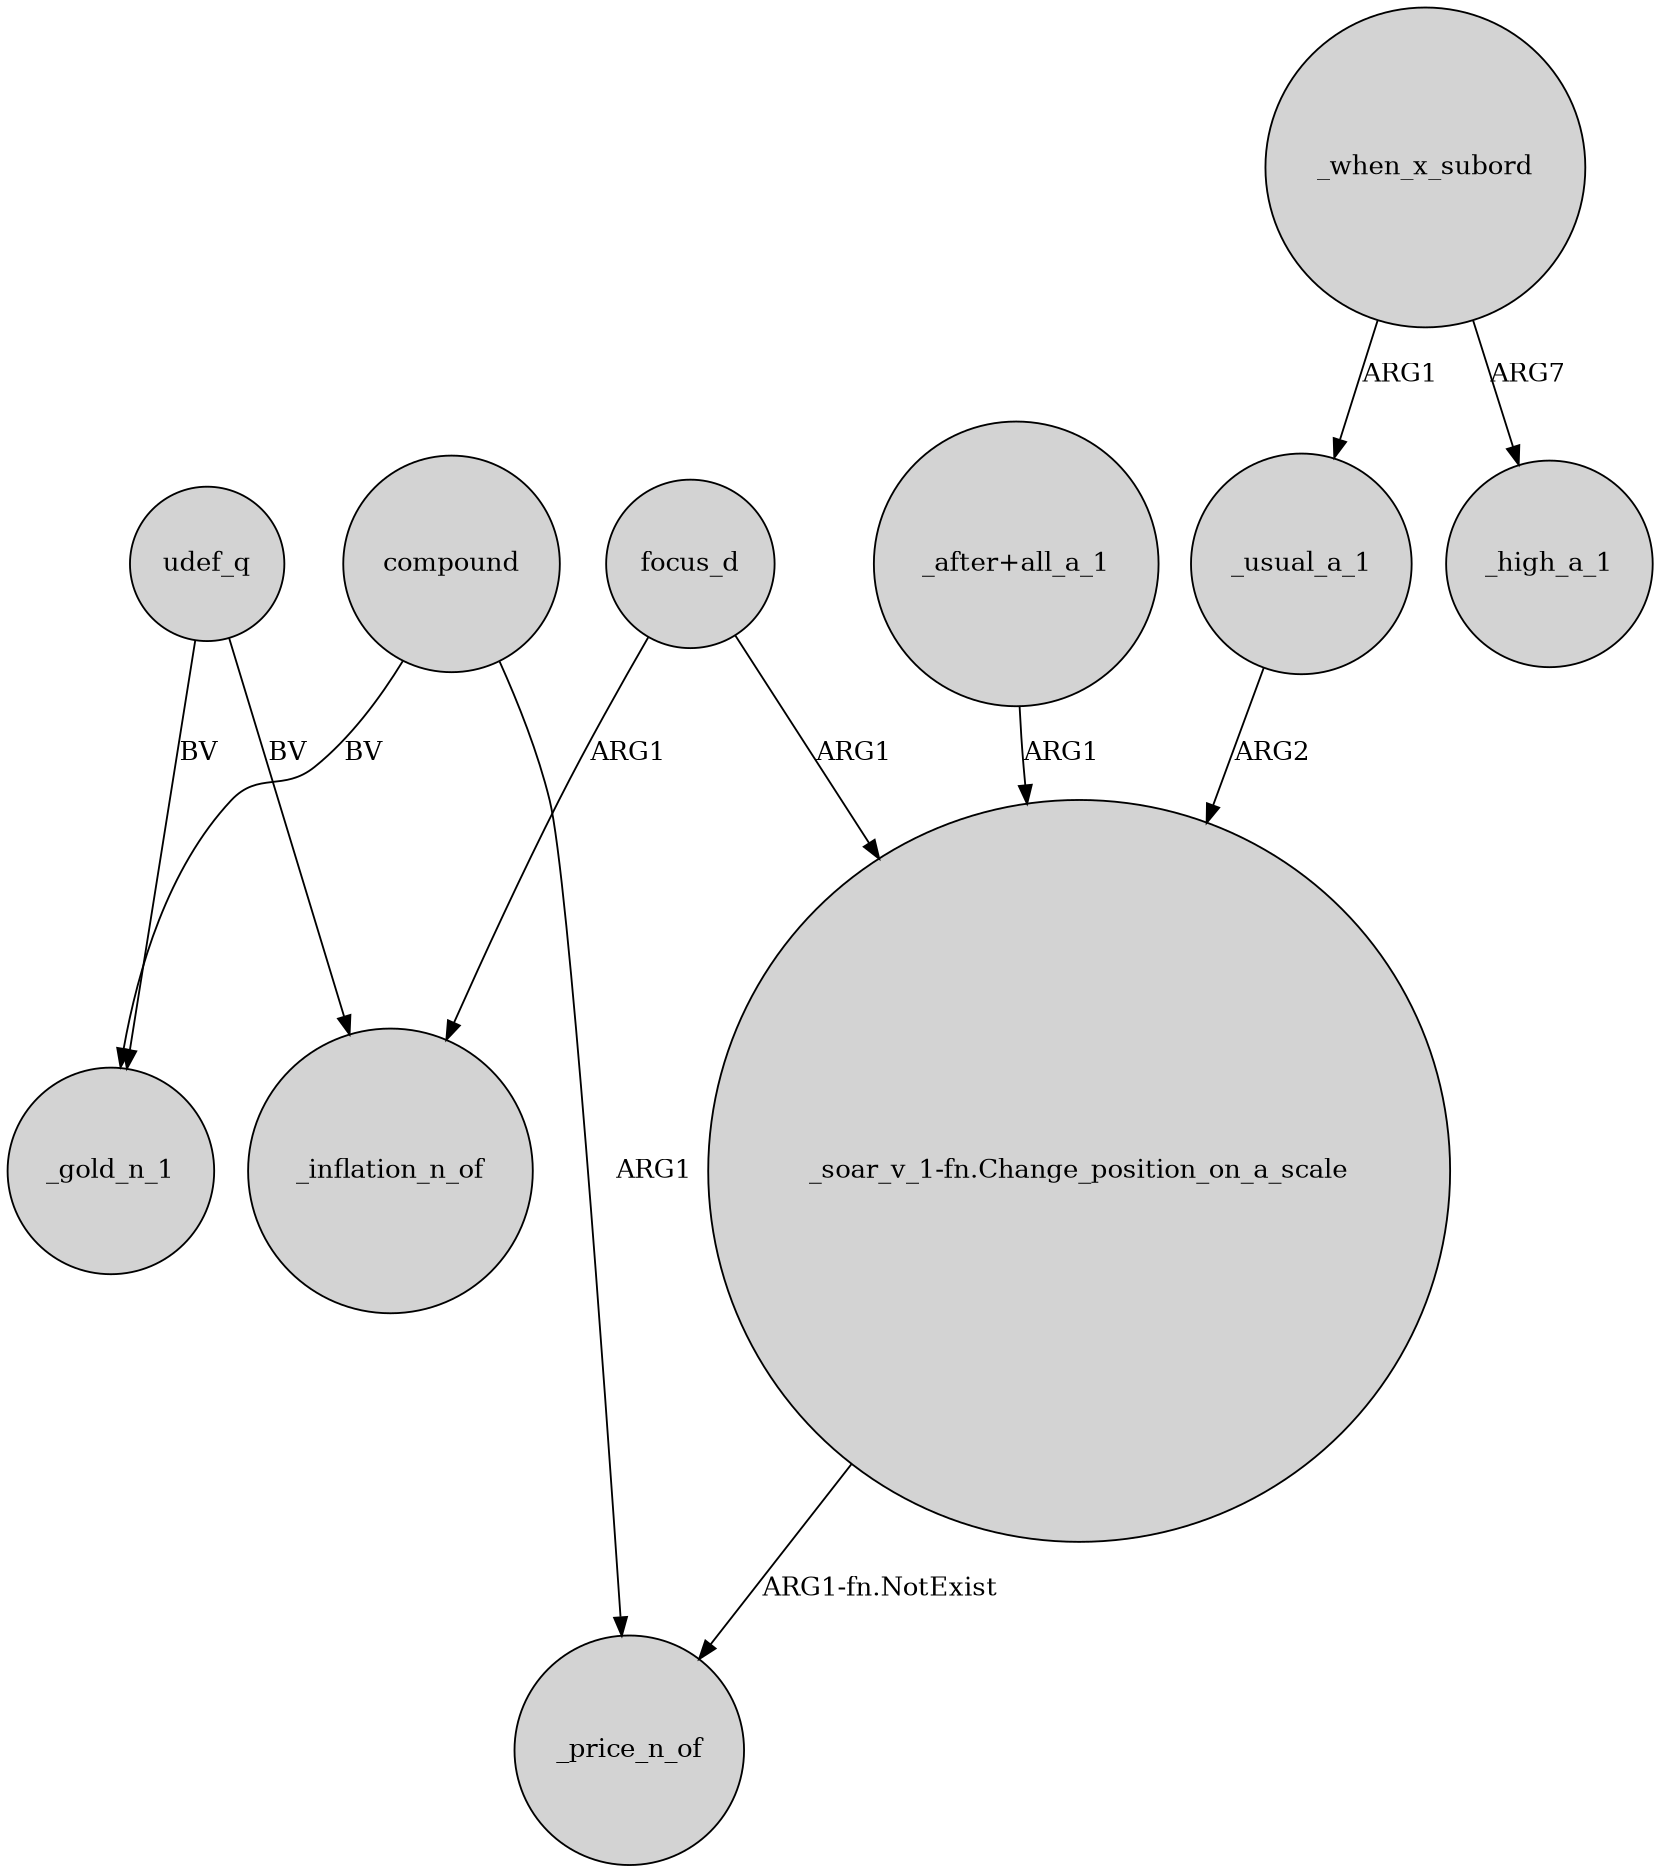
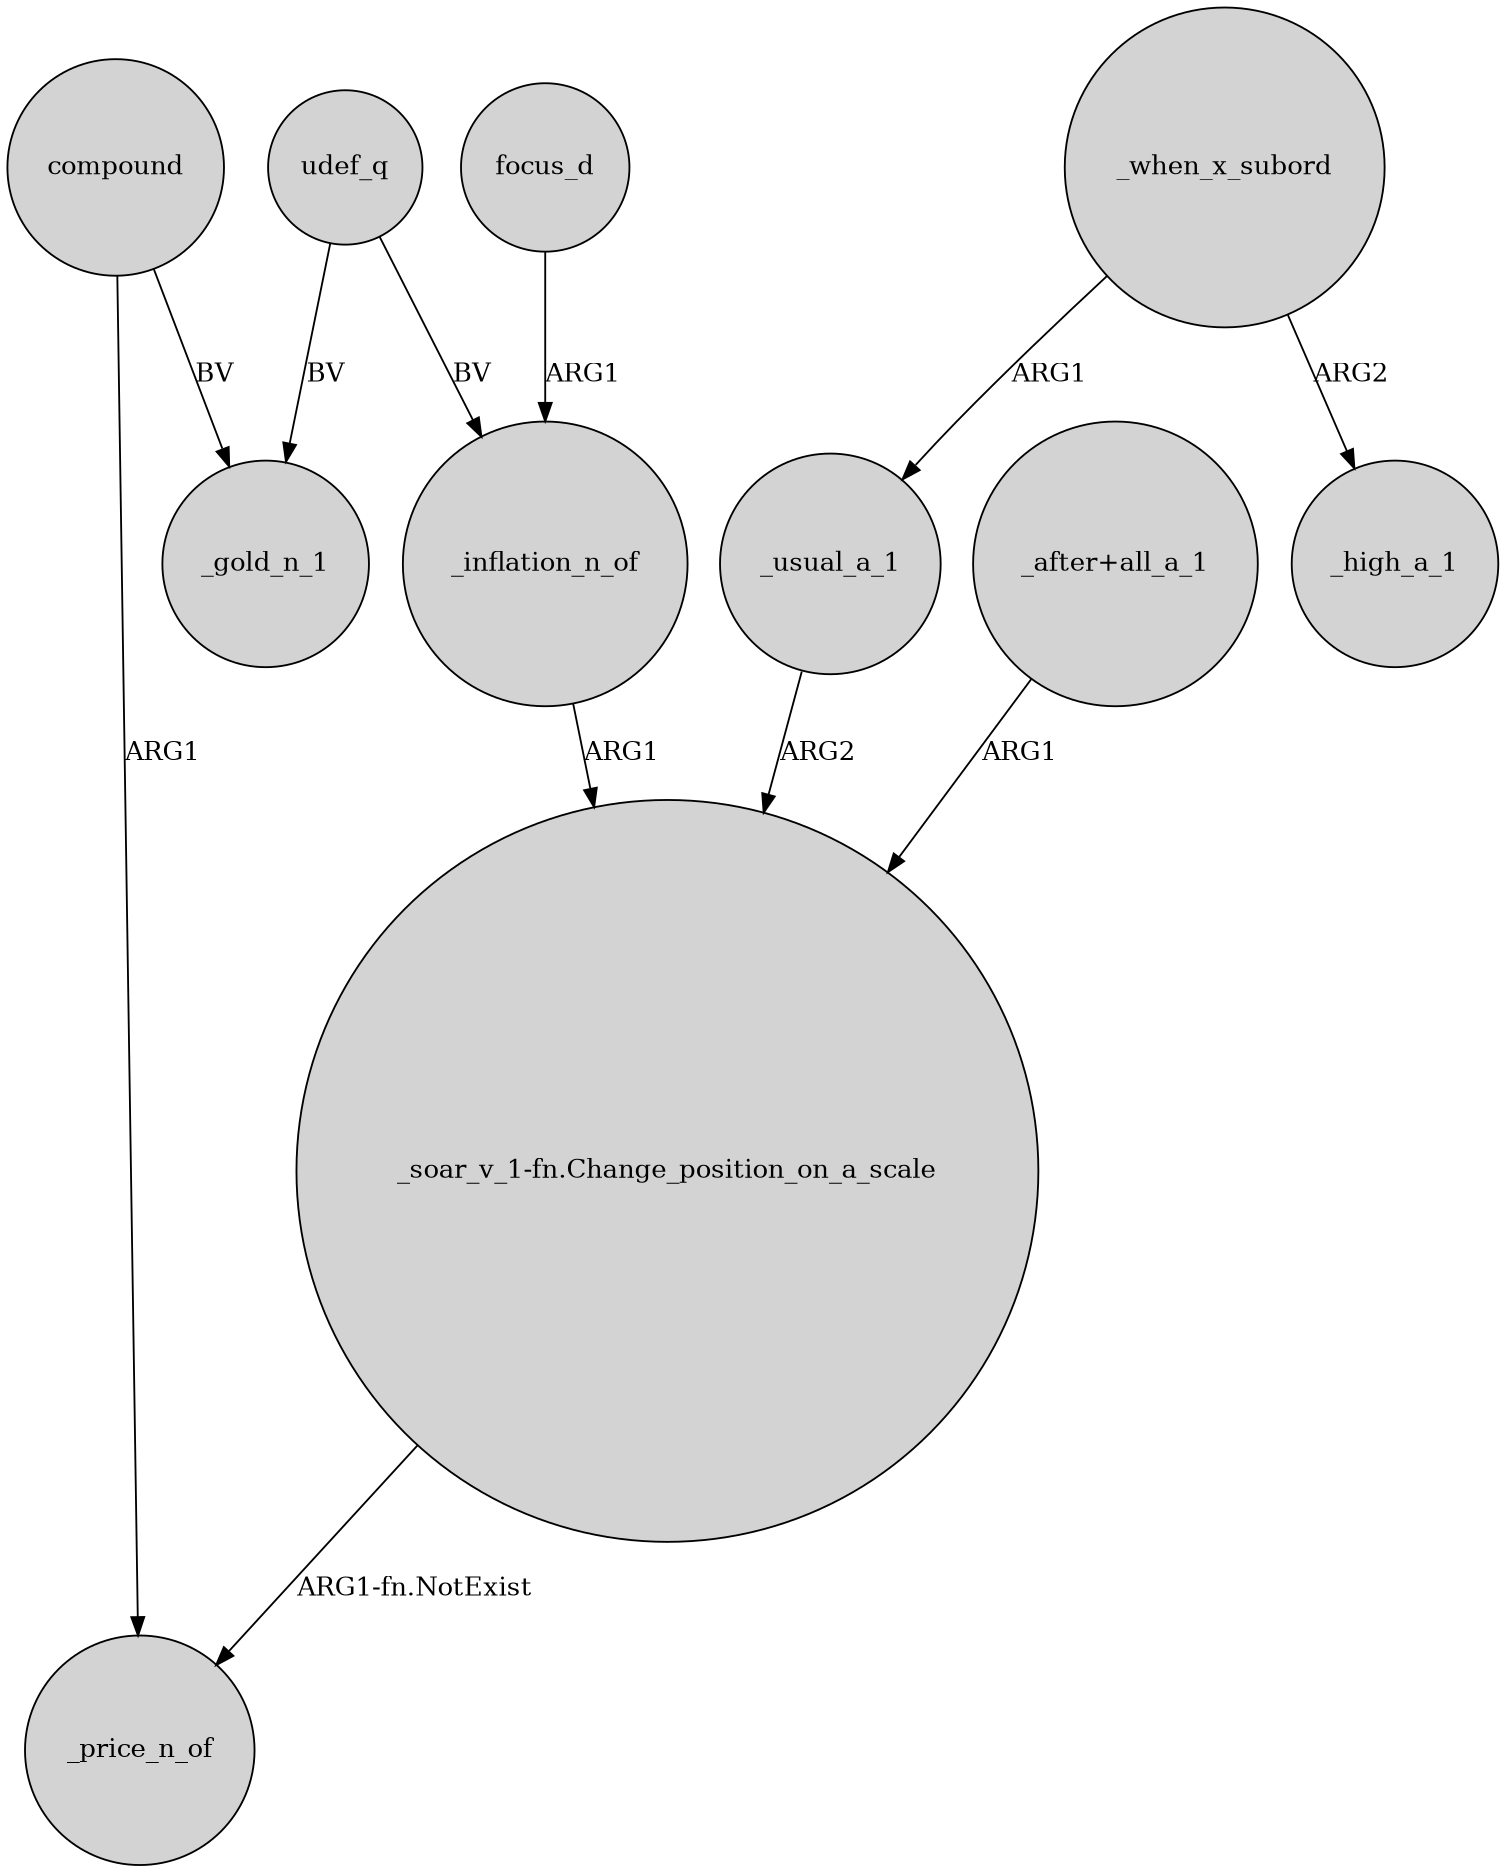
edge "_when_x_subord" -> "_high_a_1": label "ARG7" -> "ARG2"
edge "focus_d" -> "_soar_v_1-fn.Change_position_on_a_scale": now "_inflation_n_of" -> "_soar_v_1-fn.Change_position_on_a_scale"
